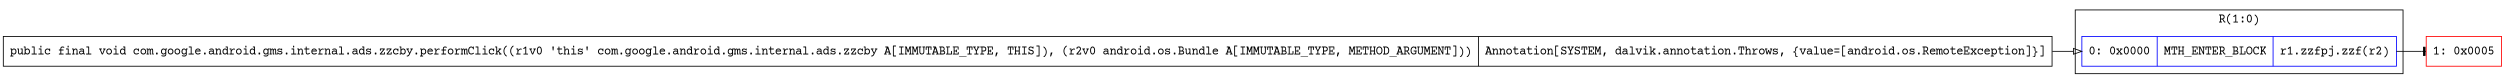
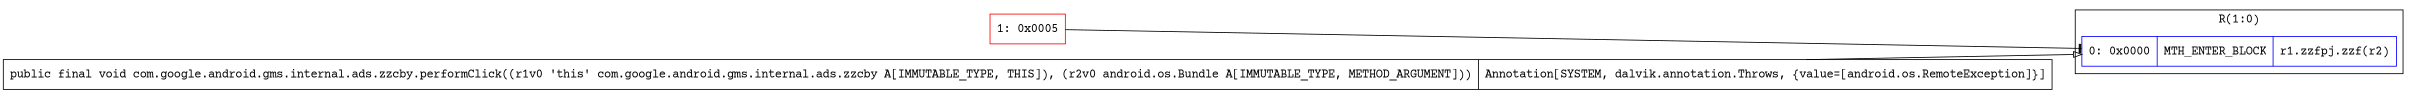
edge "0: 0x0000" -> "1: 0x0005": reversed
